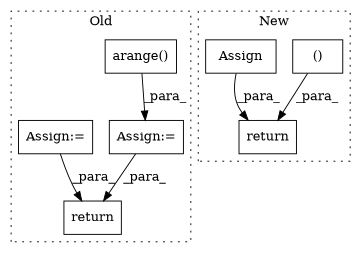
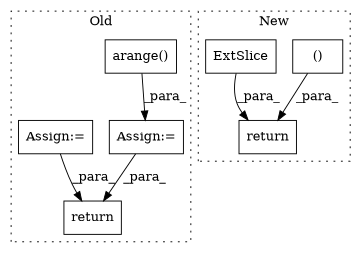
node "Assign": label "Assign" -> "ExtSlice"
